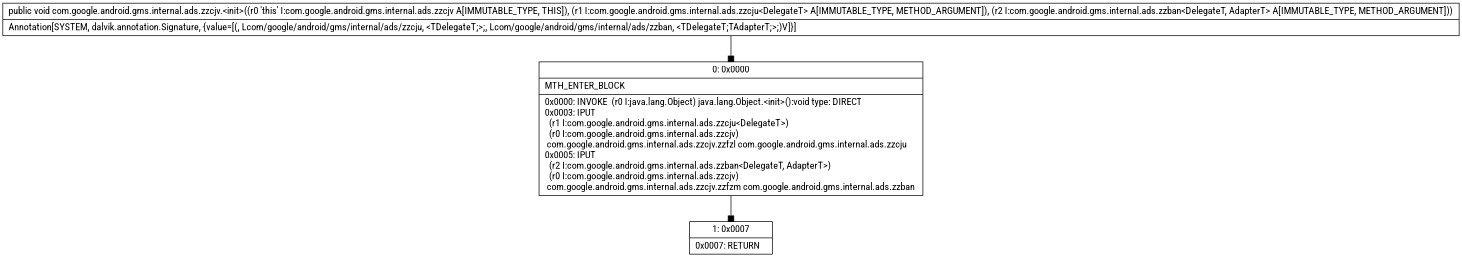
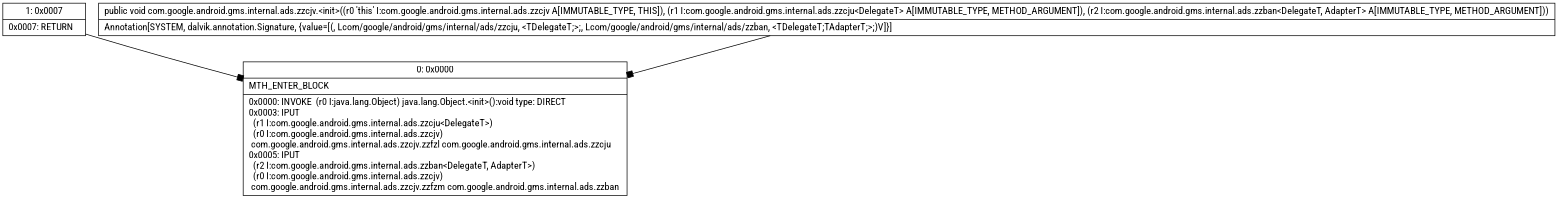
edge "0: 0x0000" -> "1: 0x0007": reversed
